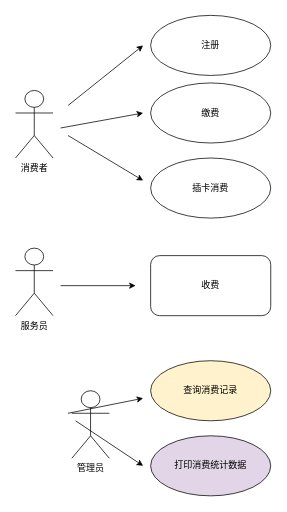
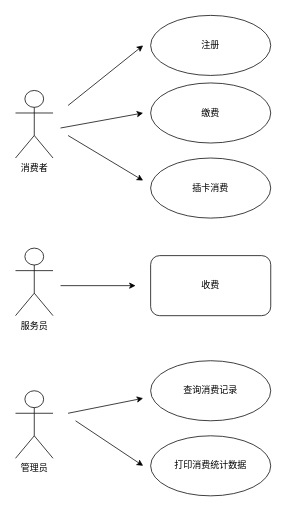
node "查询消费记录": fillcolor #fff2cc -> #ffffff
node "管理员": moved (90, 424) -> (34, 424)
node "打印消费统计数据": fillcolor #e1d5e7 -> #ffffff
